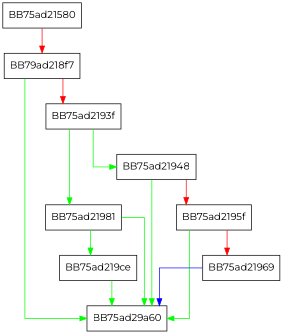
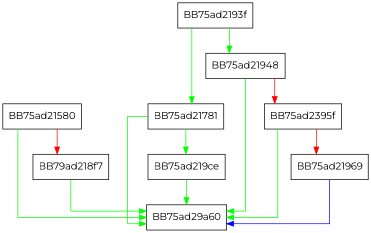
edge "BB79ad218f7" -> "BB75ad2193f": removed
edge "BB75ad21580" -> "BB75ad29a60": added
node "BB75ad21981": label "BB75ad21981" -> "BB75ad21781"
node "BB75ad2195f": label "BB75ad2195f" -> "BB75ad2395f"
